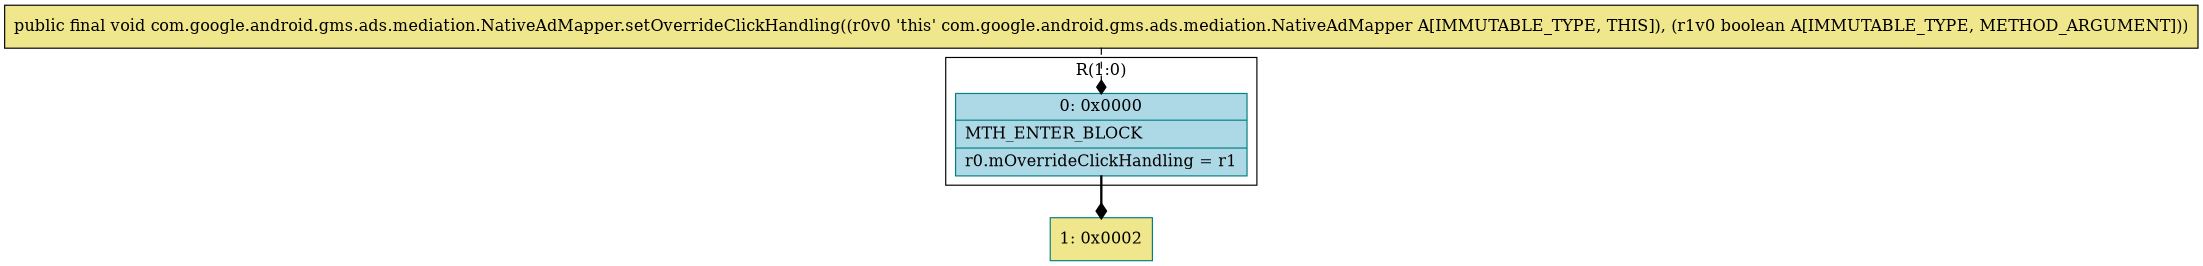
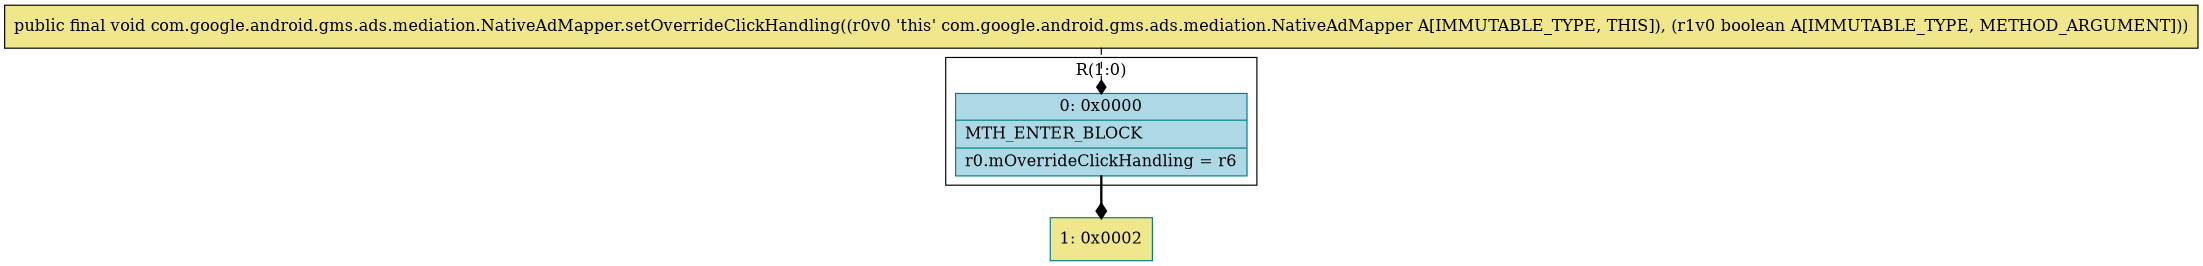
node "0: 0x0000": text "r0.mOverrideClickHandling = r1" -> "r0.mOverrideClickHandling = r6"
